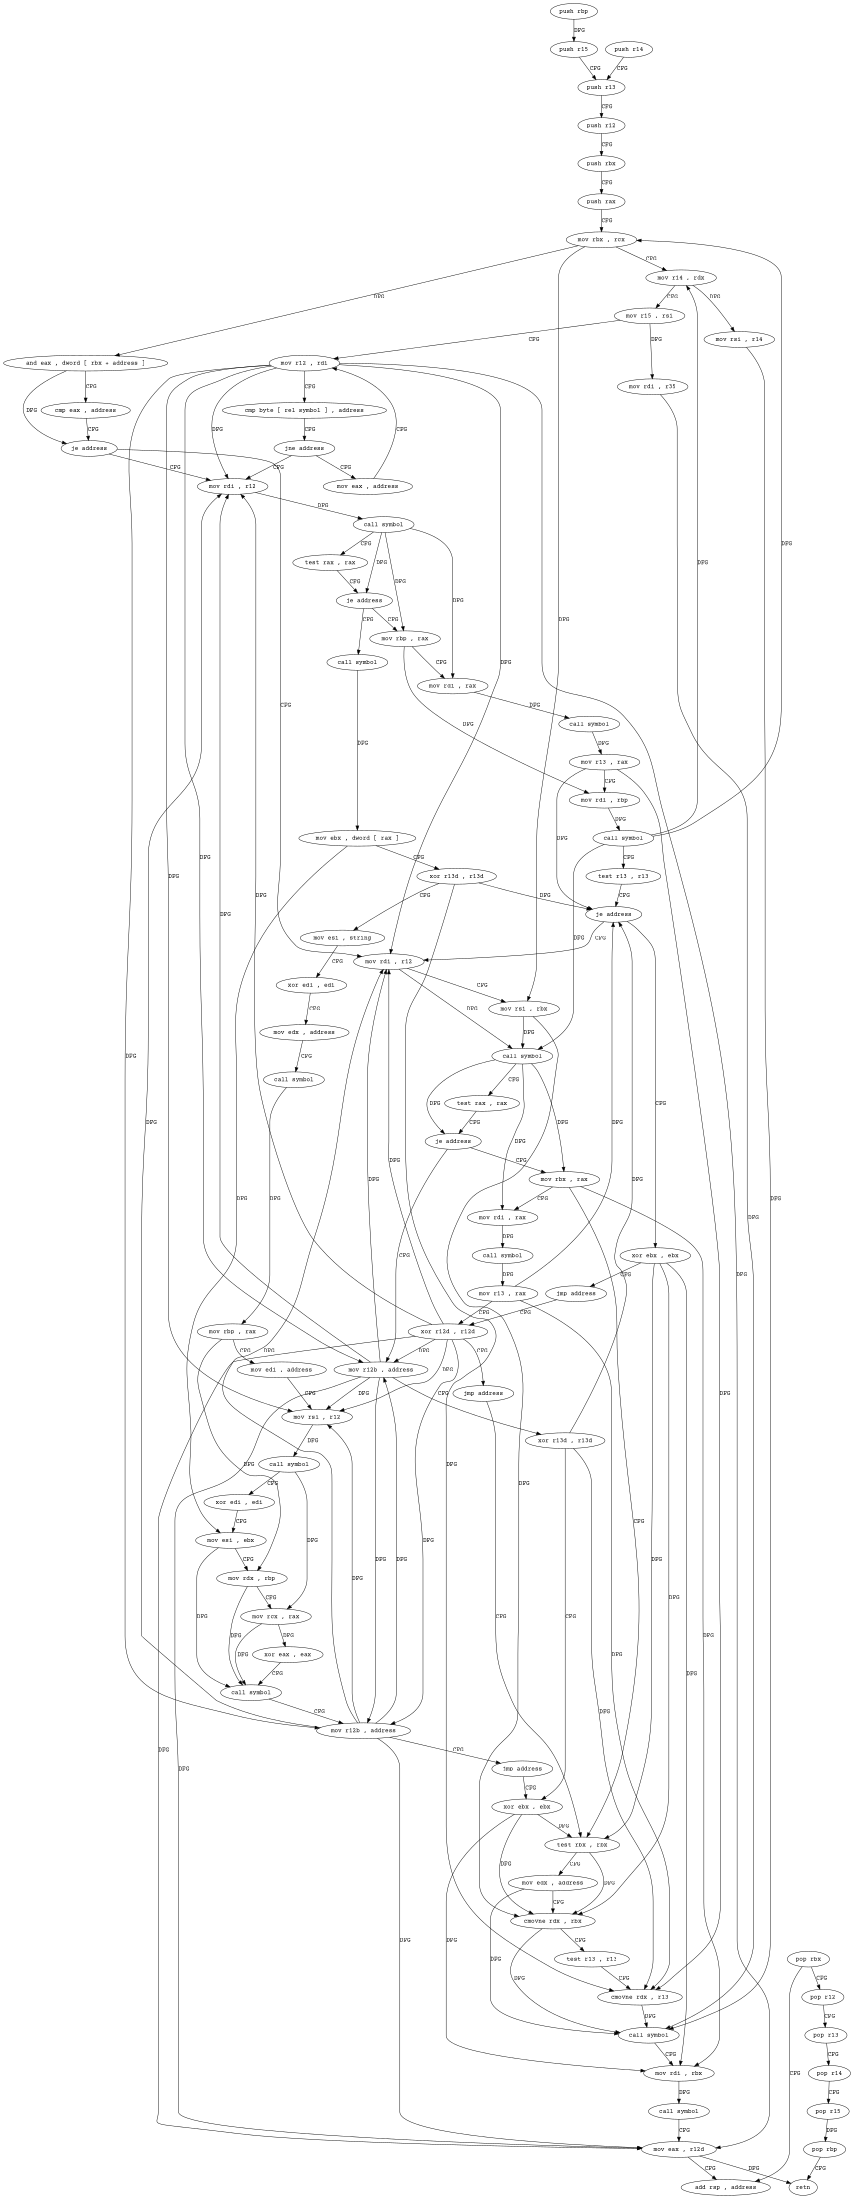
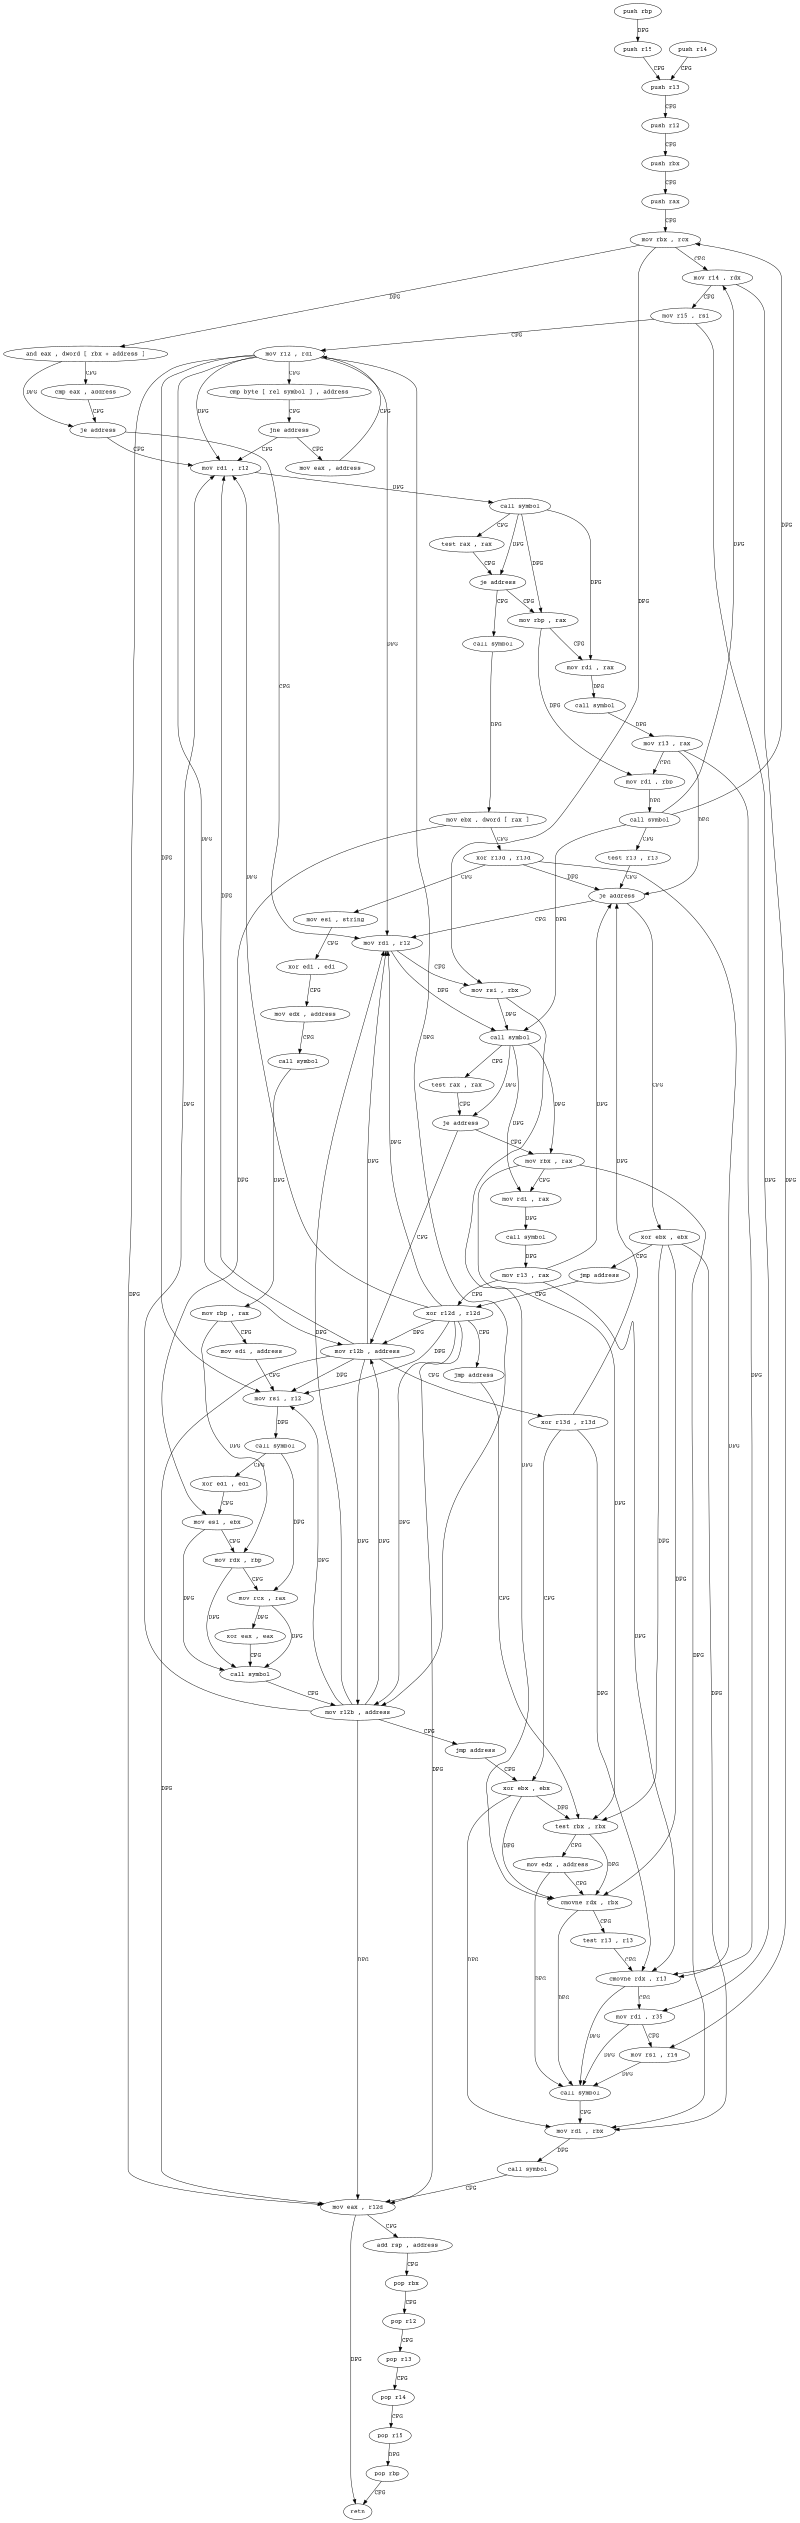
edge "mov rbx , rax" -> "test rbx , rbx": label "CFG" -> "DFG"
edge "cmovne rdx , r13" -> "mov rdi , r35": added, label "CFG"
edge "mov rdi , r35" -> "mov rsi , r14": added, label "CFG"
edge "pop rbx" -> "add rsp , address": reversed
